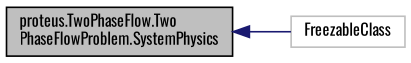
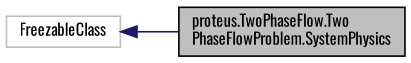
edge "FreezableClass" -> "proteus.TwoPhaseFlow.Two PhaseFlowProblem.SystemPhysics": reversed
